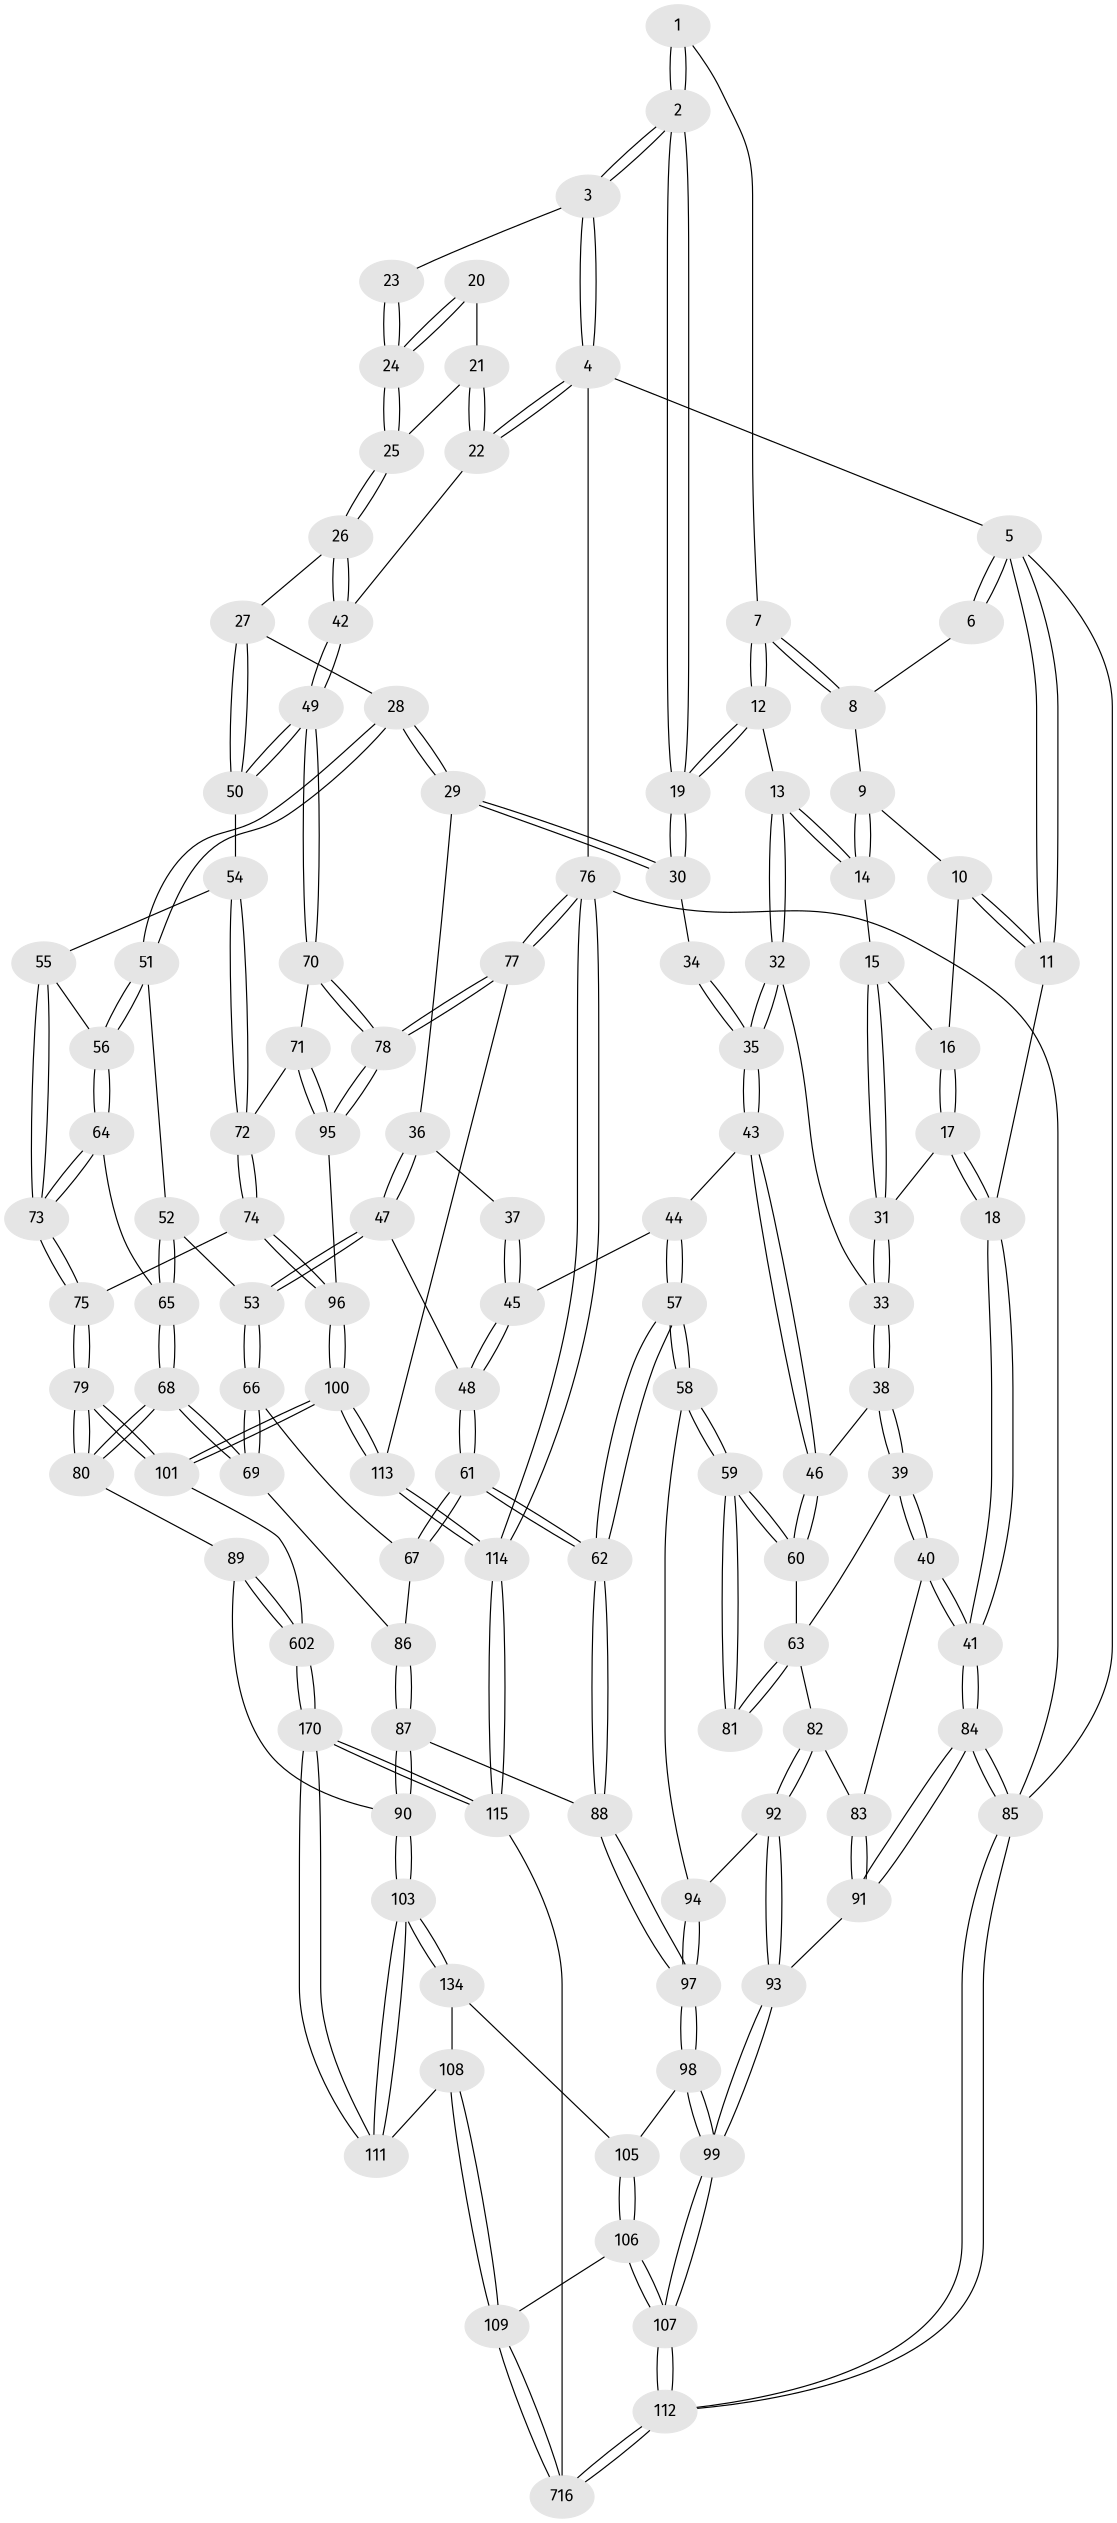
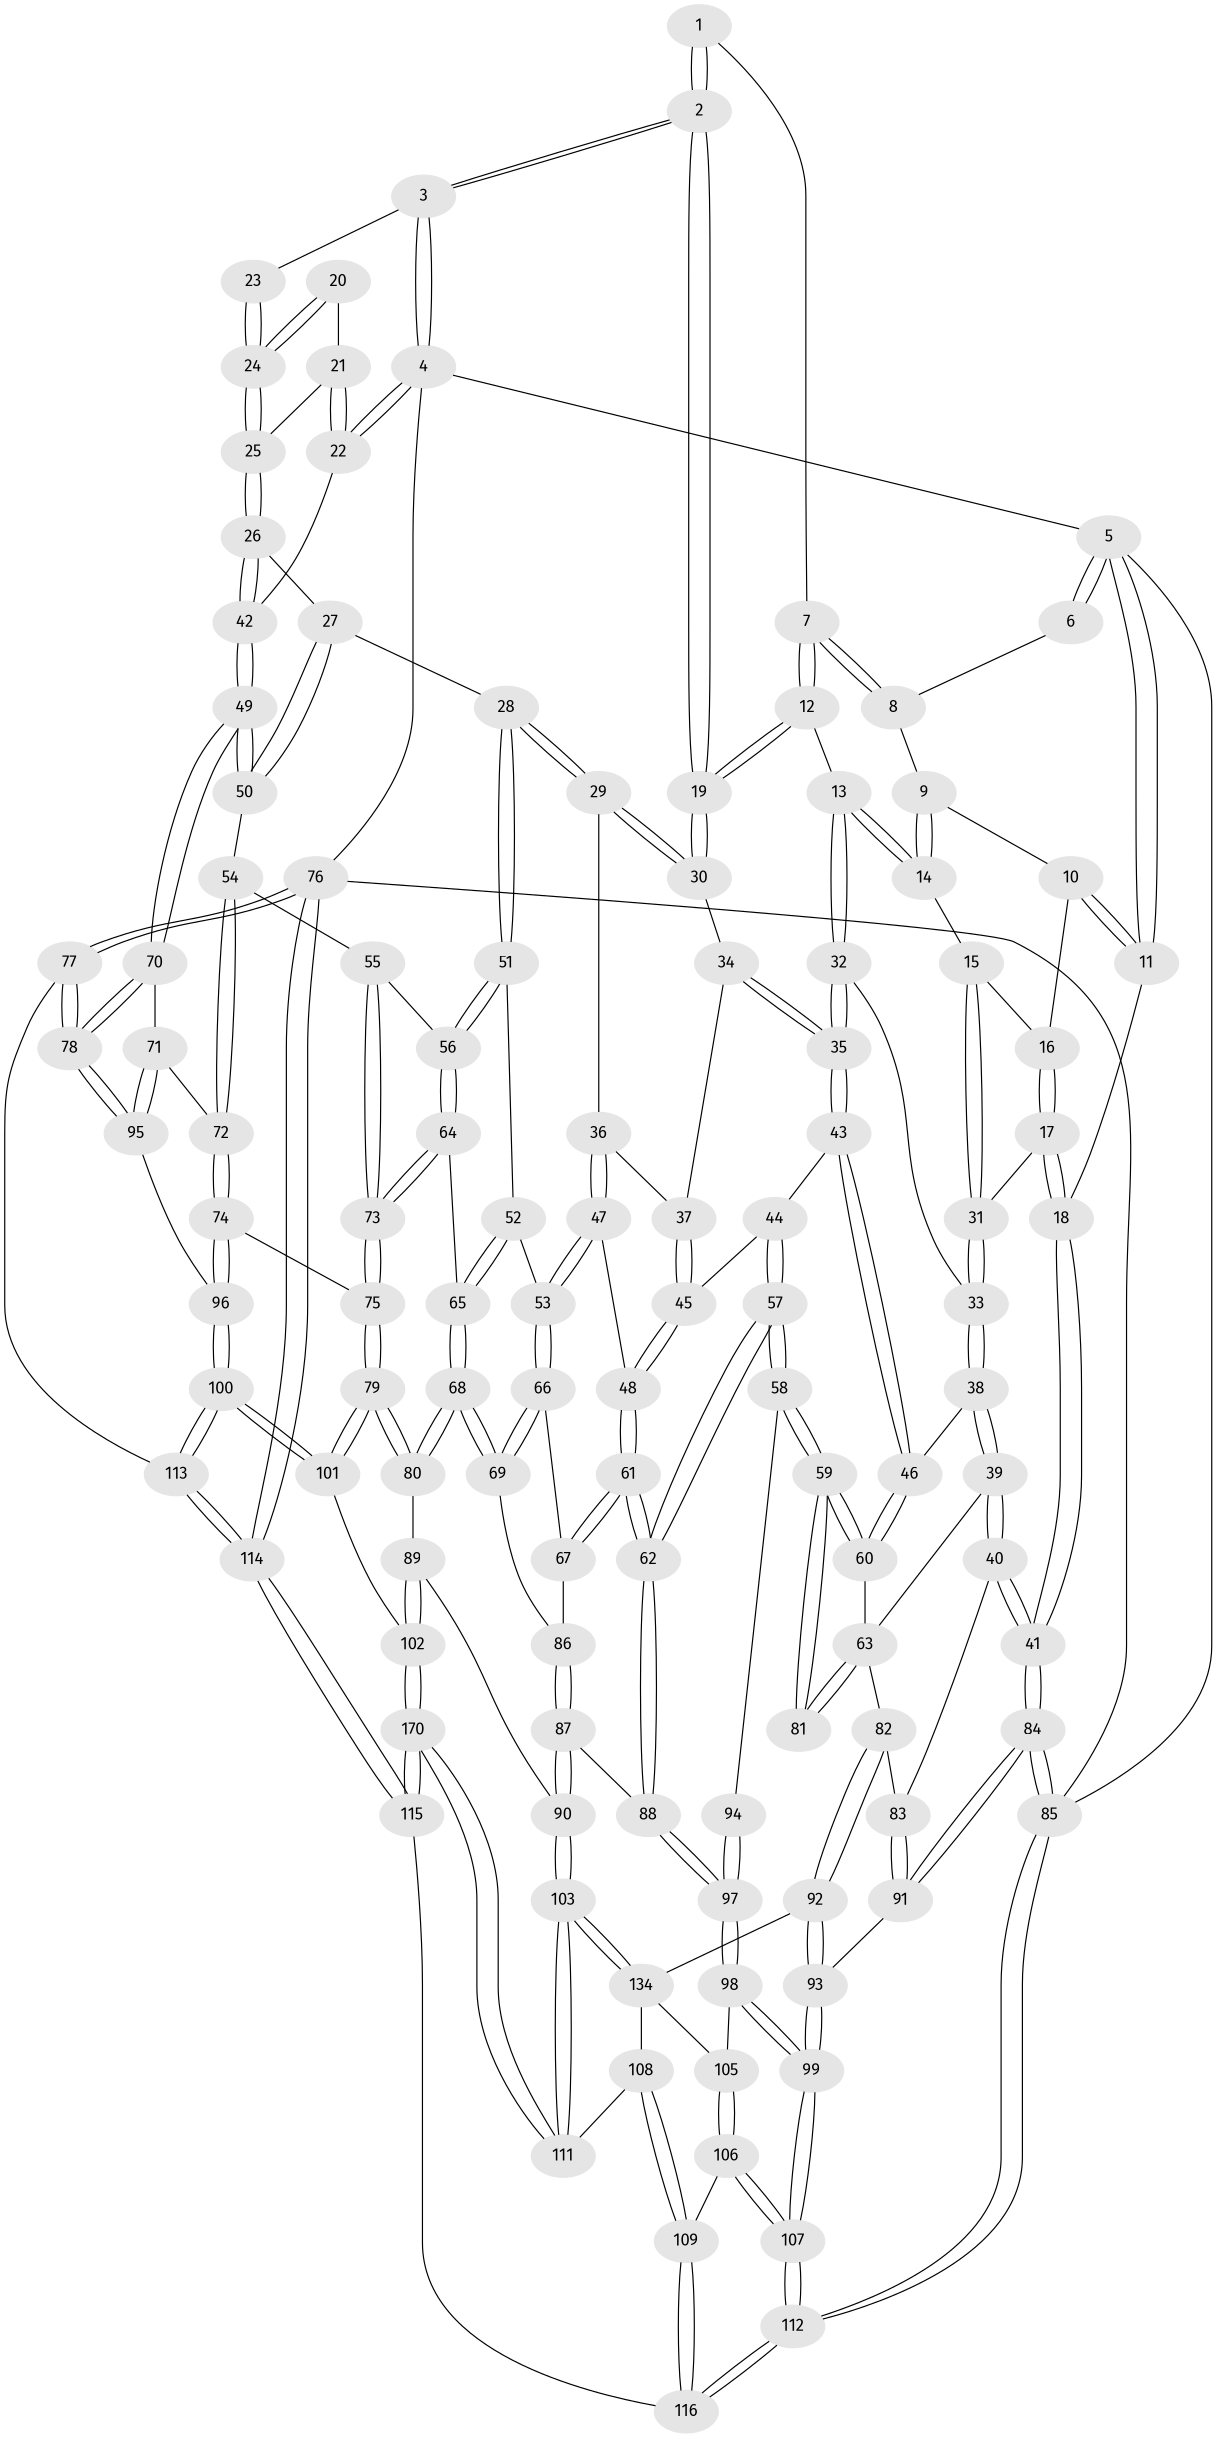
edge "34" -- "37": added
node "602": label "602" -> "102"
edge "92" -- "94": now "92" -- "134"
node "716": label "716" -> "116"
